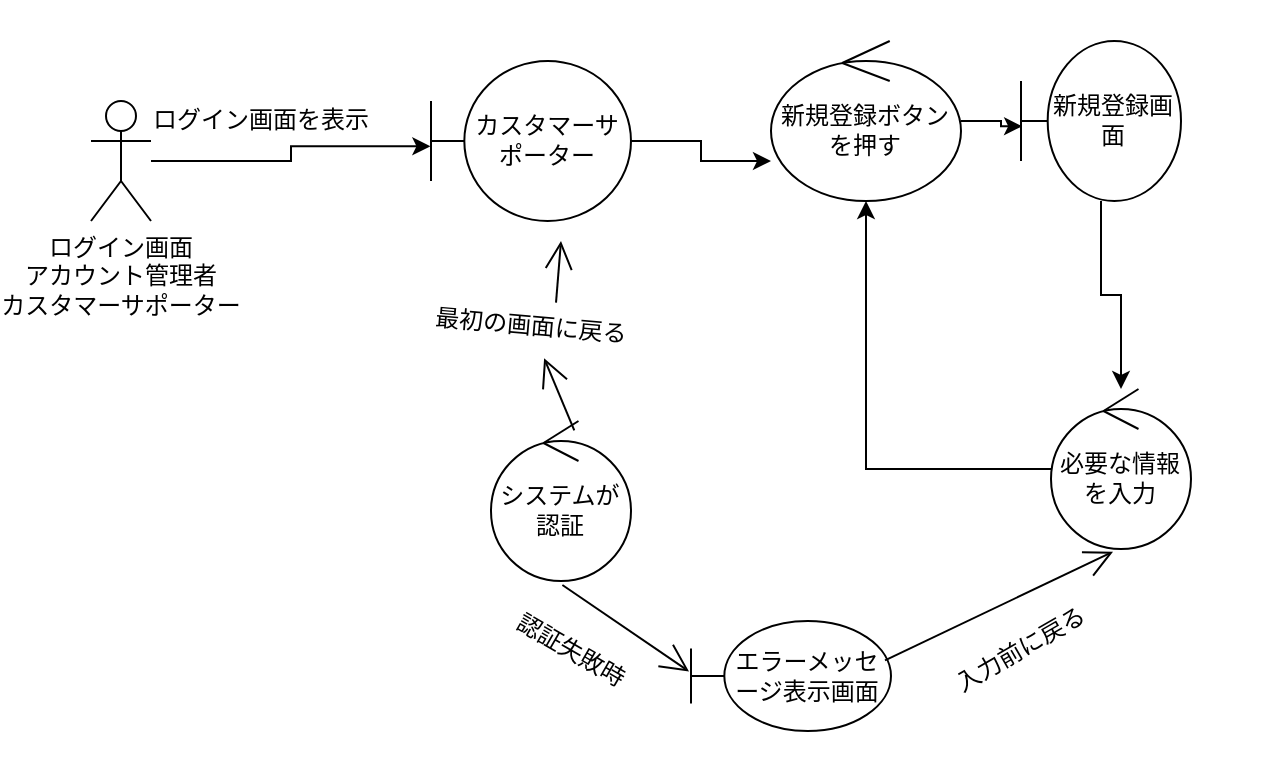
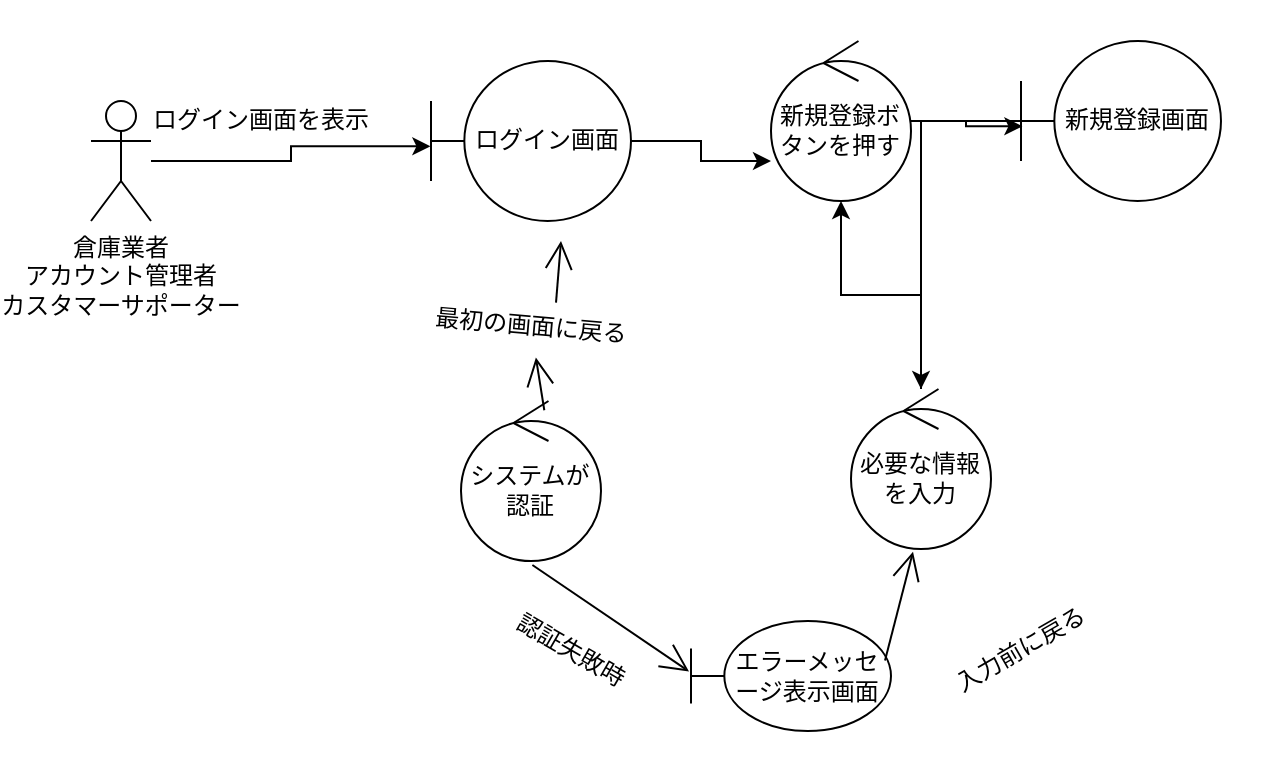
node "新規登録ボタンを押す": size 190x160 -> 140x160
node "新規登録画面": size 160x160 -> 200x160
node "カスタマーサポーター": label "カスタマーサポーター" -> "ログイン画面"
node "ログイン画面 アカウント管理者 カスタマーサポーター": label "ログイン画面 アカウント管理者 カスタマーサポーター" -> "倉庫業者 アカウント管理者 カスタマーサポーター"
node "必要な情報を入力": moved (1121, 469) -> (921, 469)
node "システムが認証": moved (561, 501) -> (531, 481)
